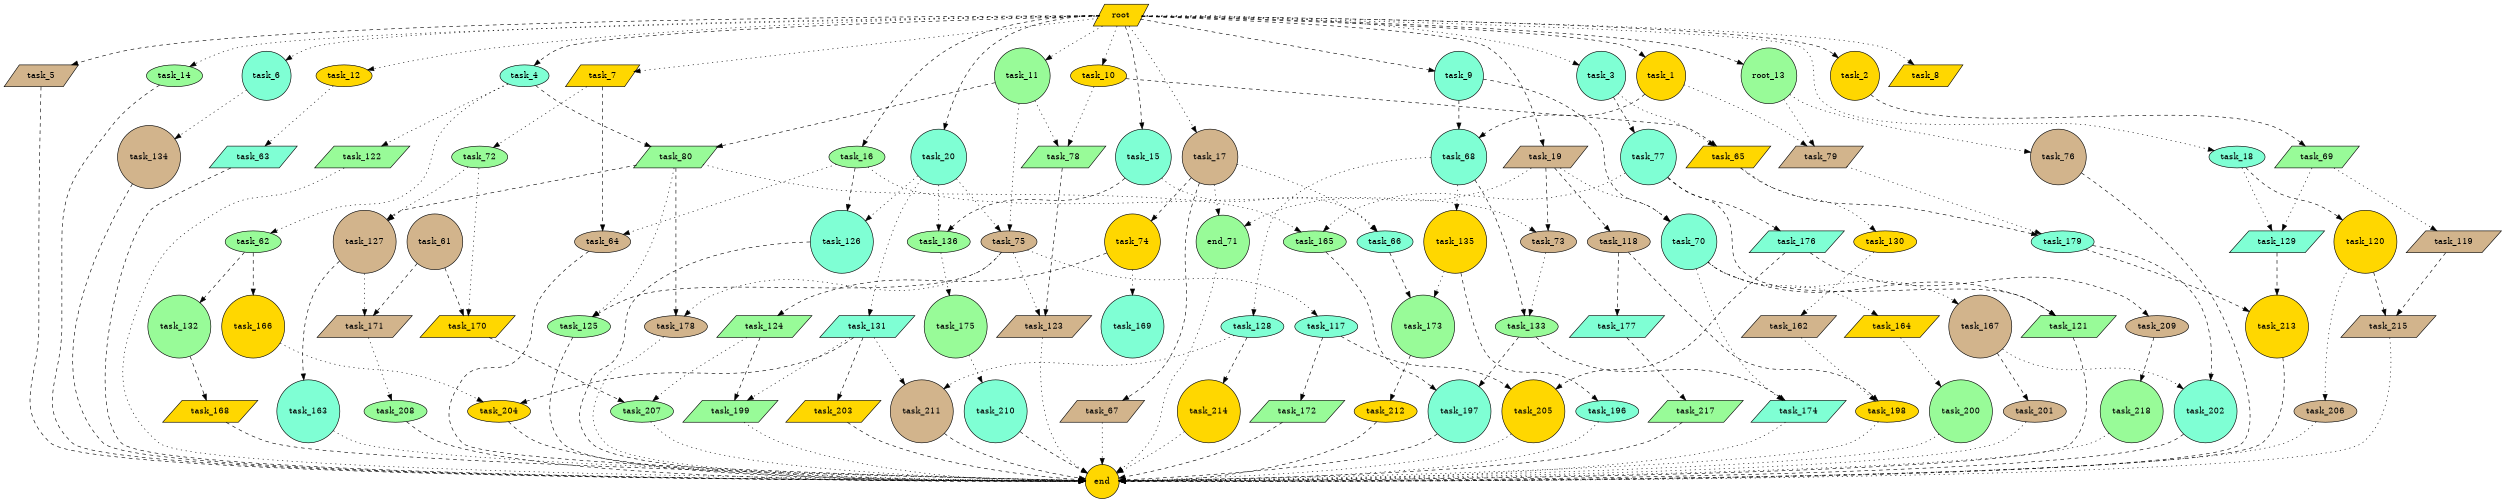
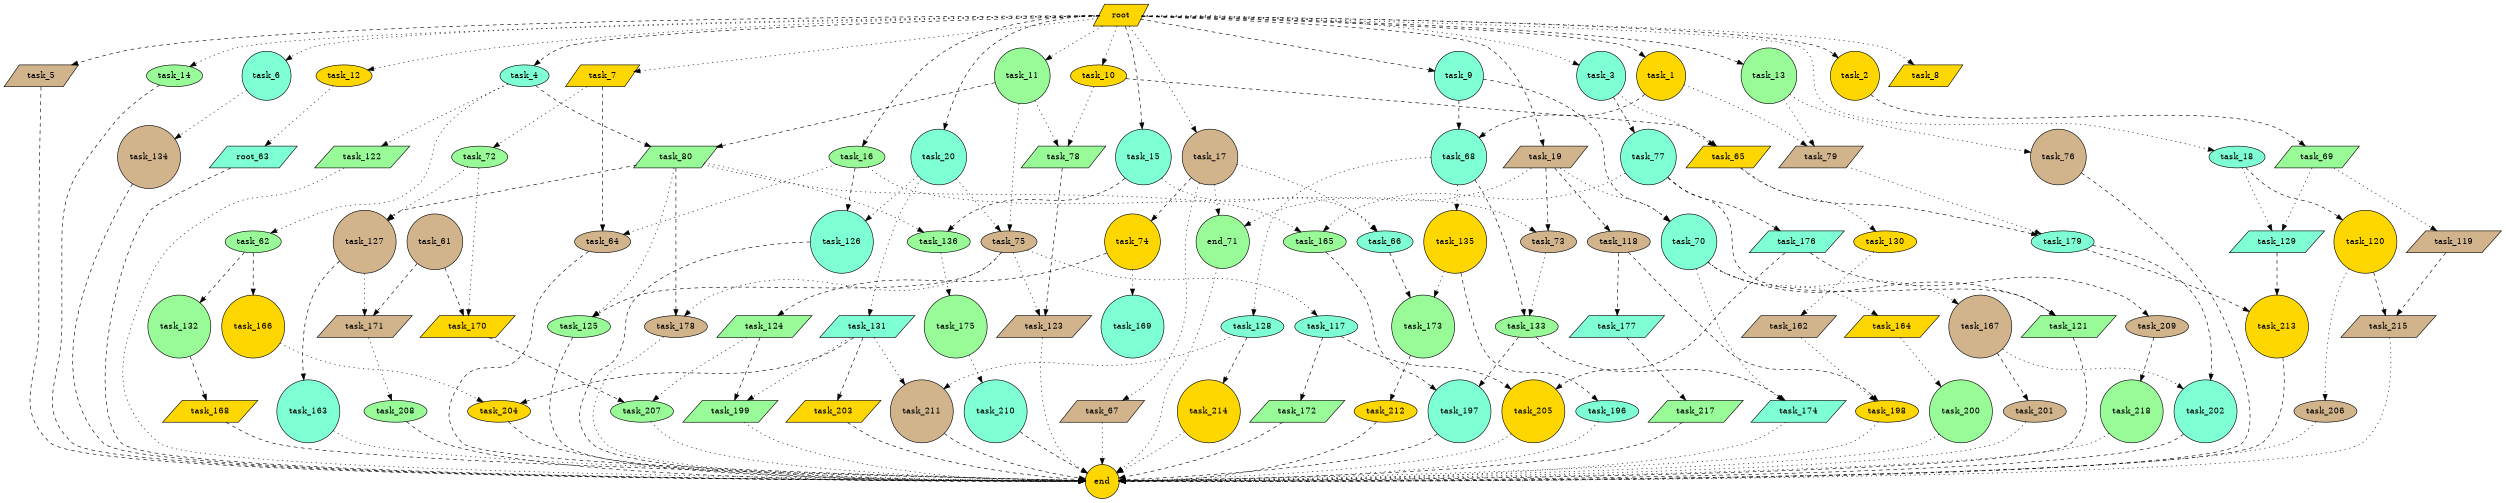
node "root_13": label "root_13" -> "task_13"
node "task_63": label "task_63" -> "root_63"
edge "task_20" -> "task_136": now "task_80" -> "task_136"
edge "task_17" -> "task_67": style dashed -> dotted
